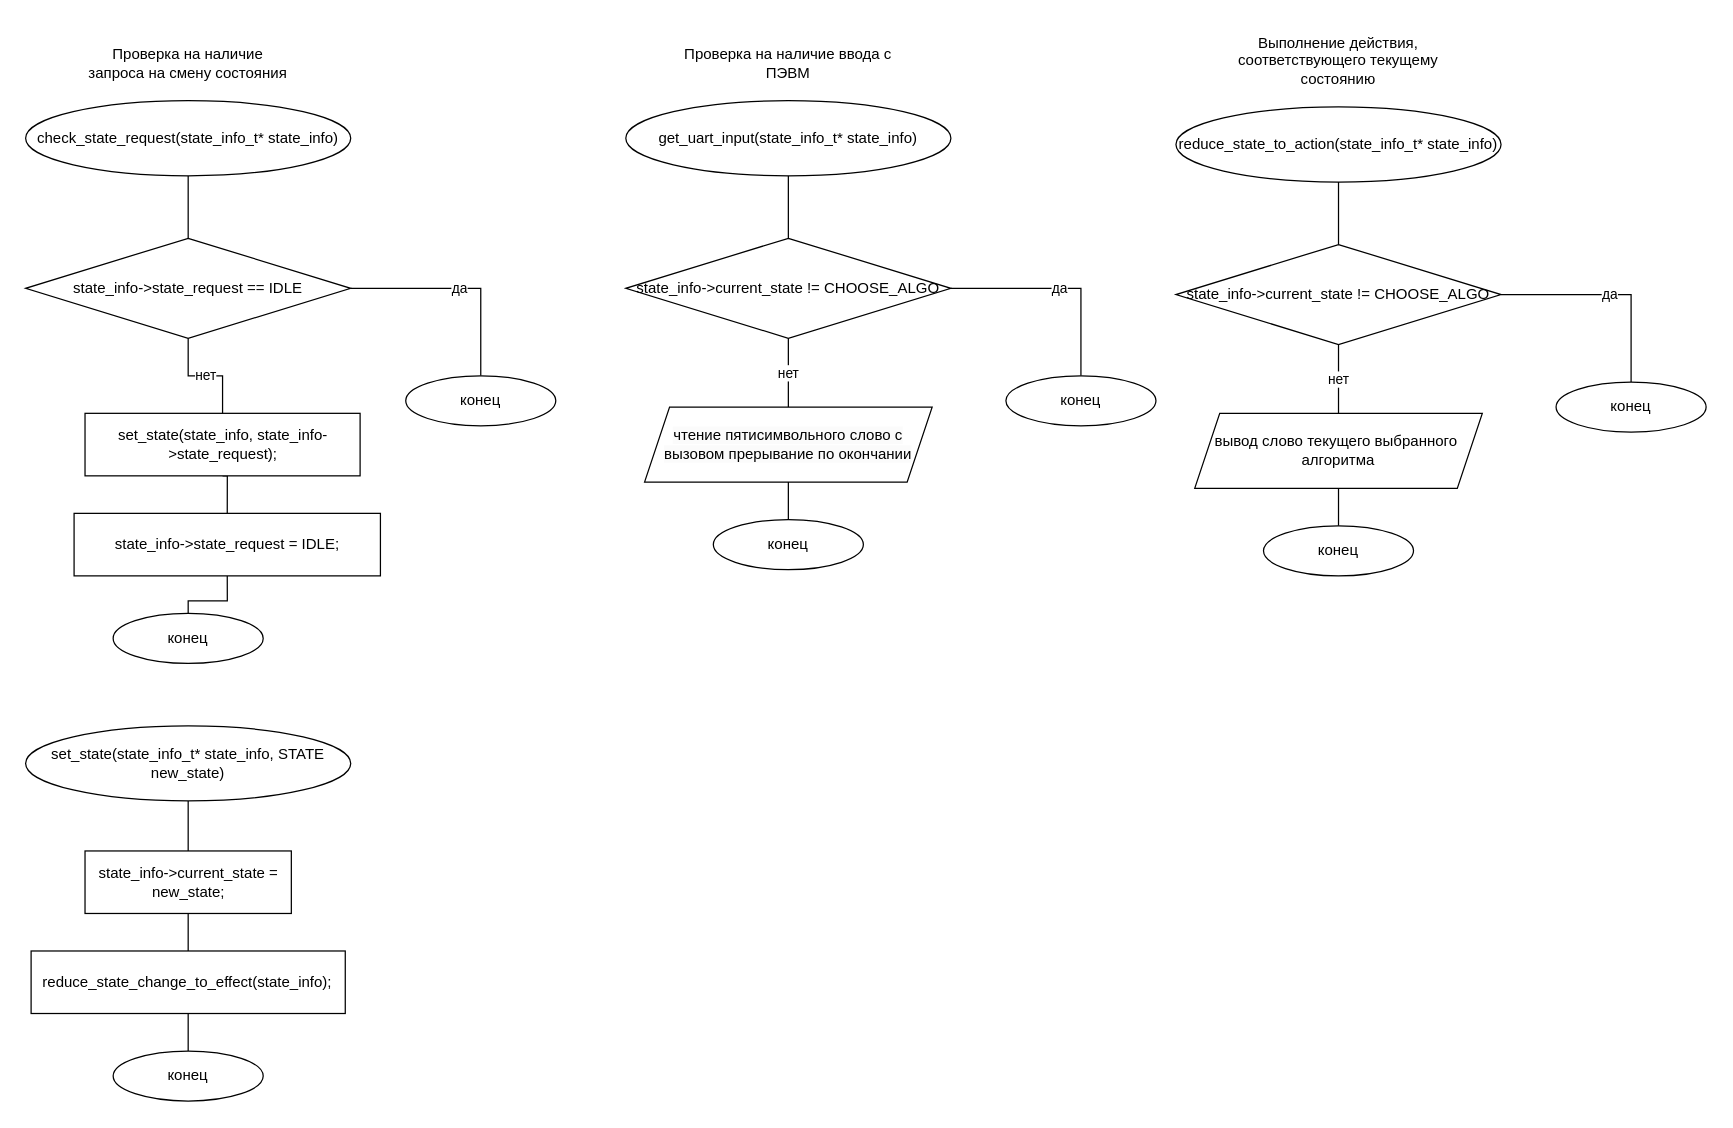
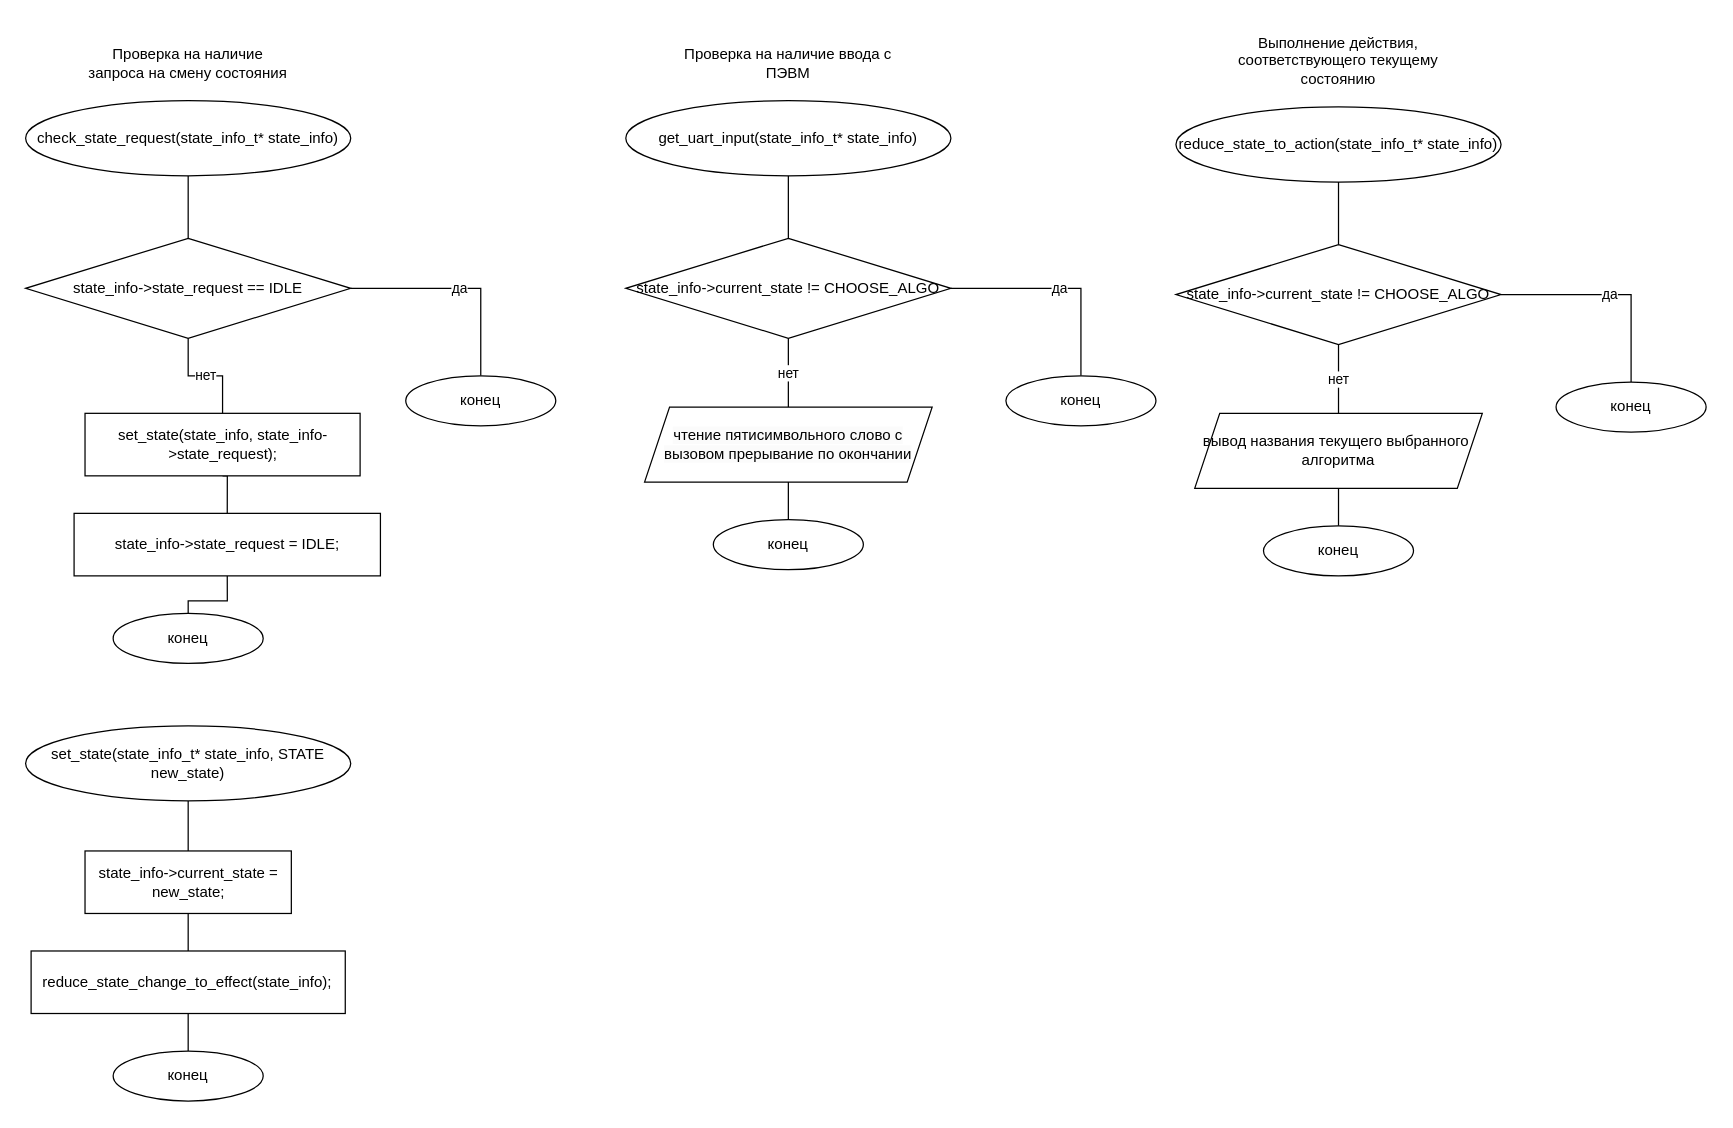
node "вывод слово текущего выбранного алгоритма": label "вывод слово текущего выбранного алгоритма" -> "вывод названия текущего выбранного алгоритма"
